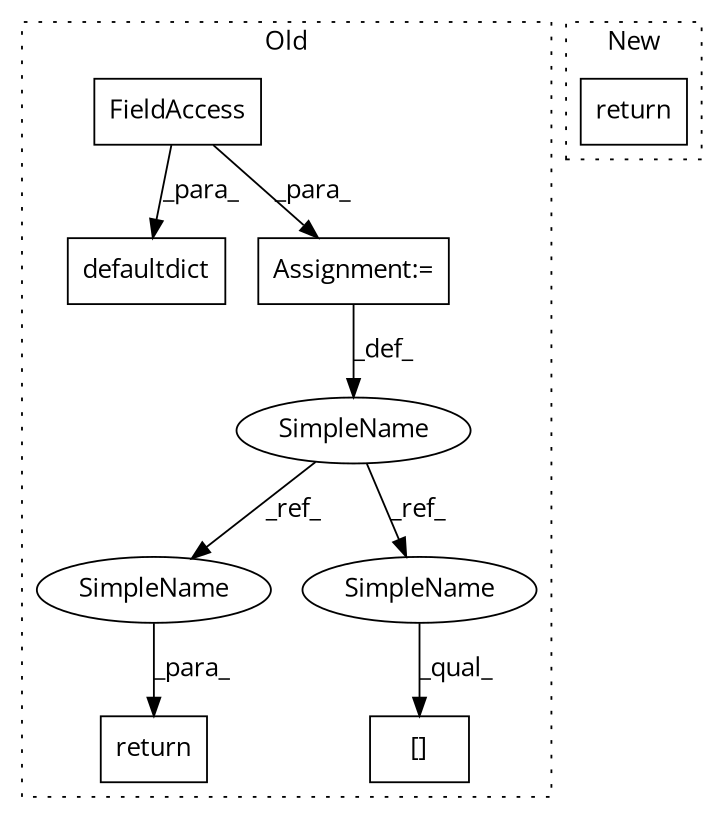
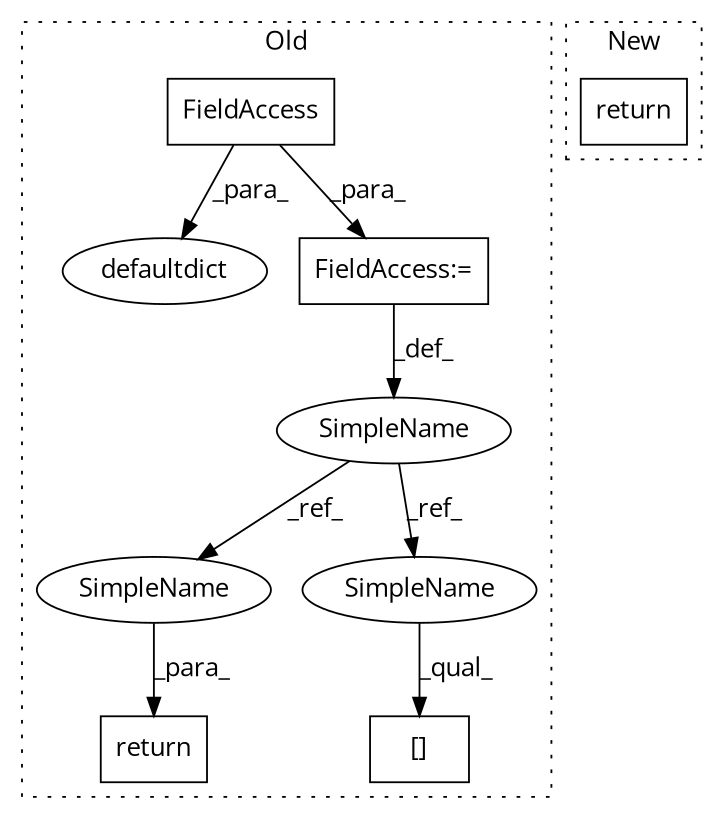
node "defaultdict": shape box -> ellipse
node "Assignment:=": label "Assignment:=" -> "FieldAccess:="
